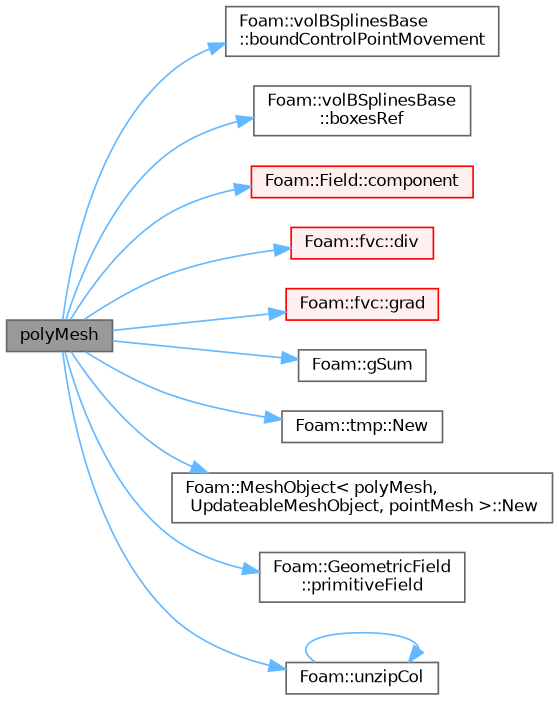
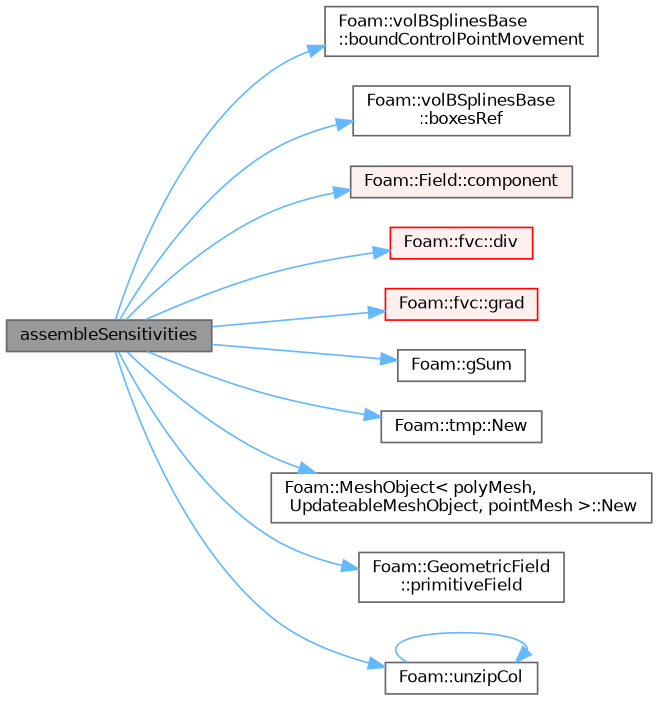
node "Foam::Field::component": color red -> grey40
node "polyMesh": label "polyMesh" -> "assembleSensitivities"
